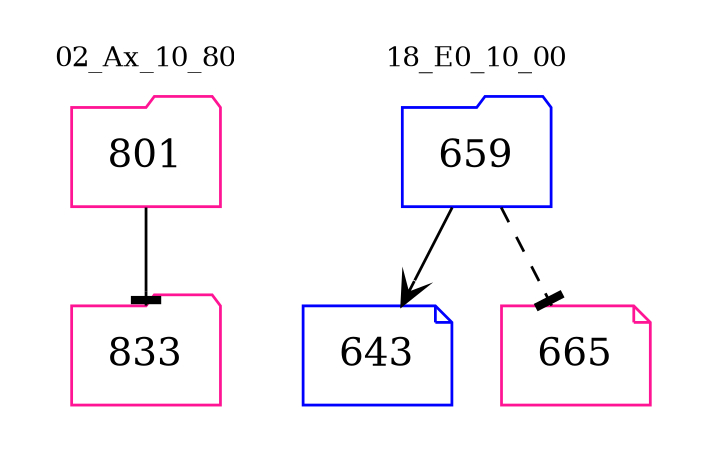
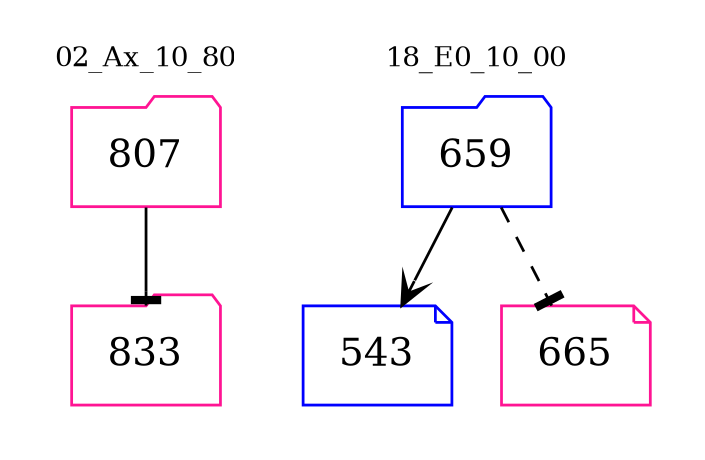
node "801": label "801" -> "807"
node "643": label "643" -> "543"
